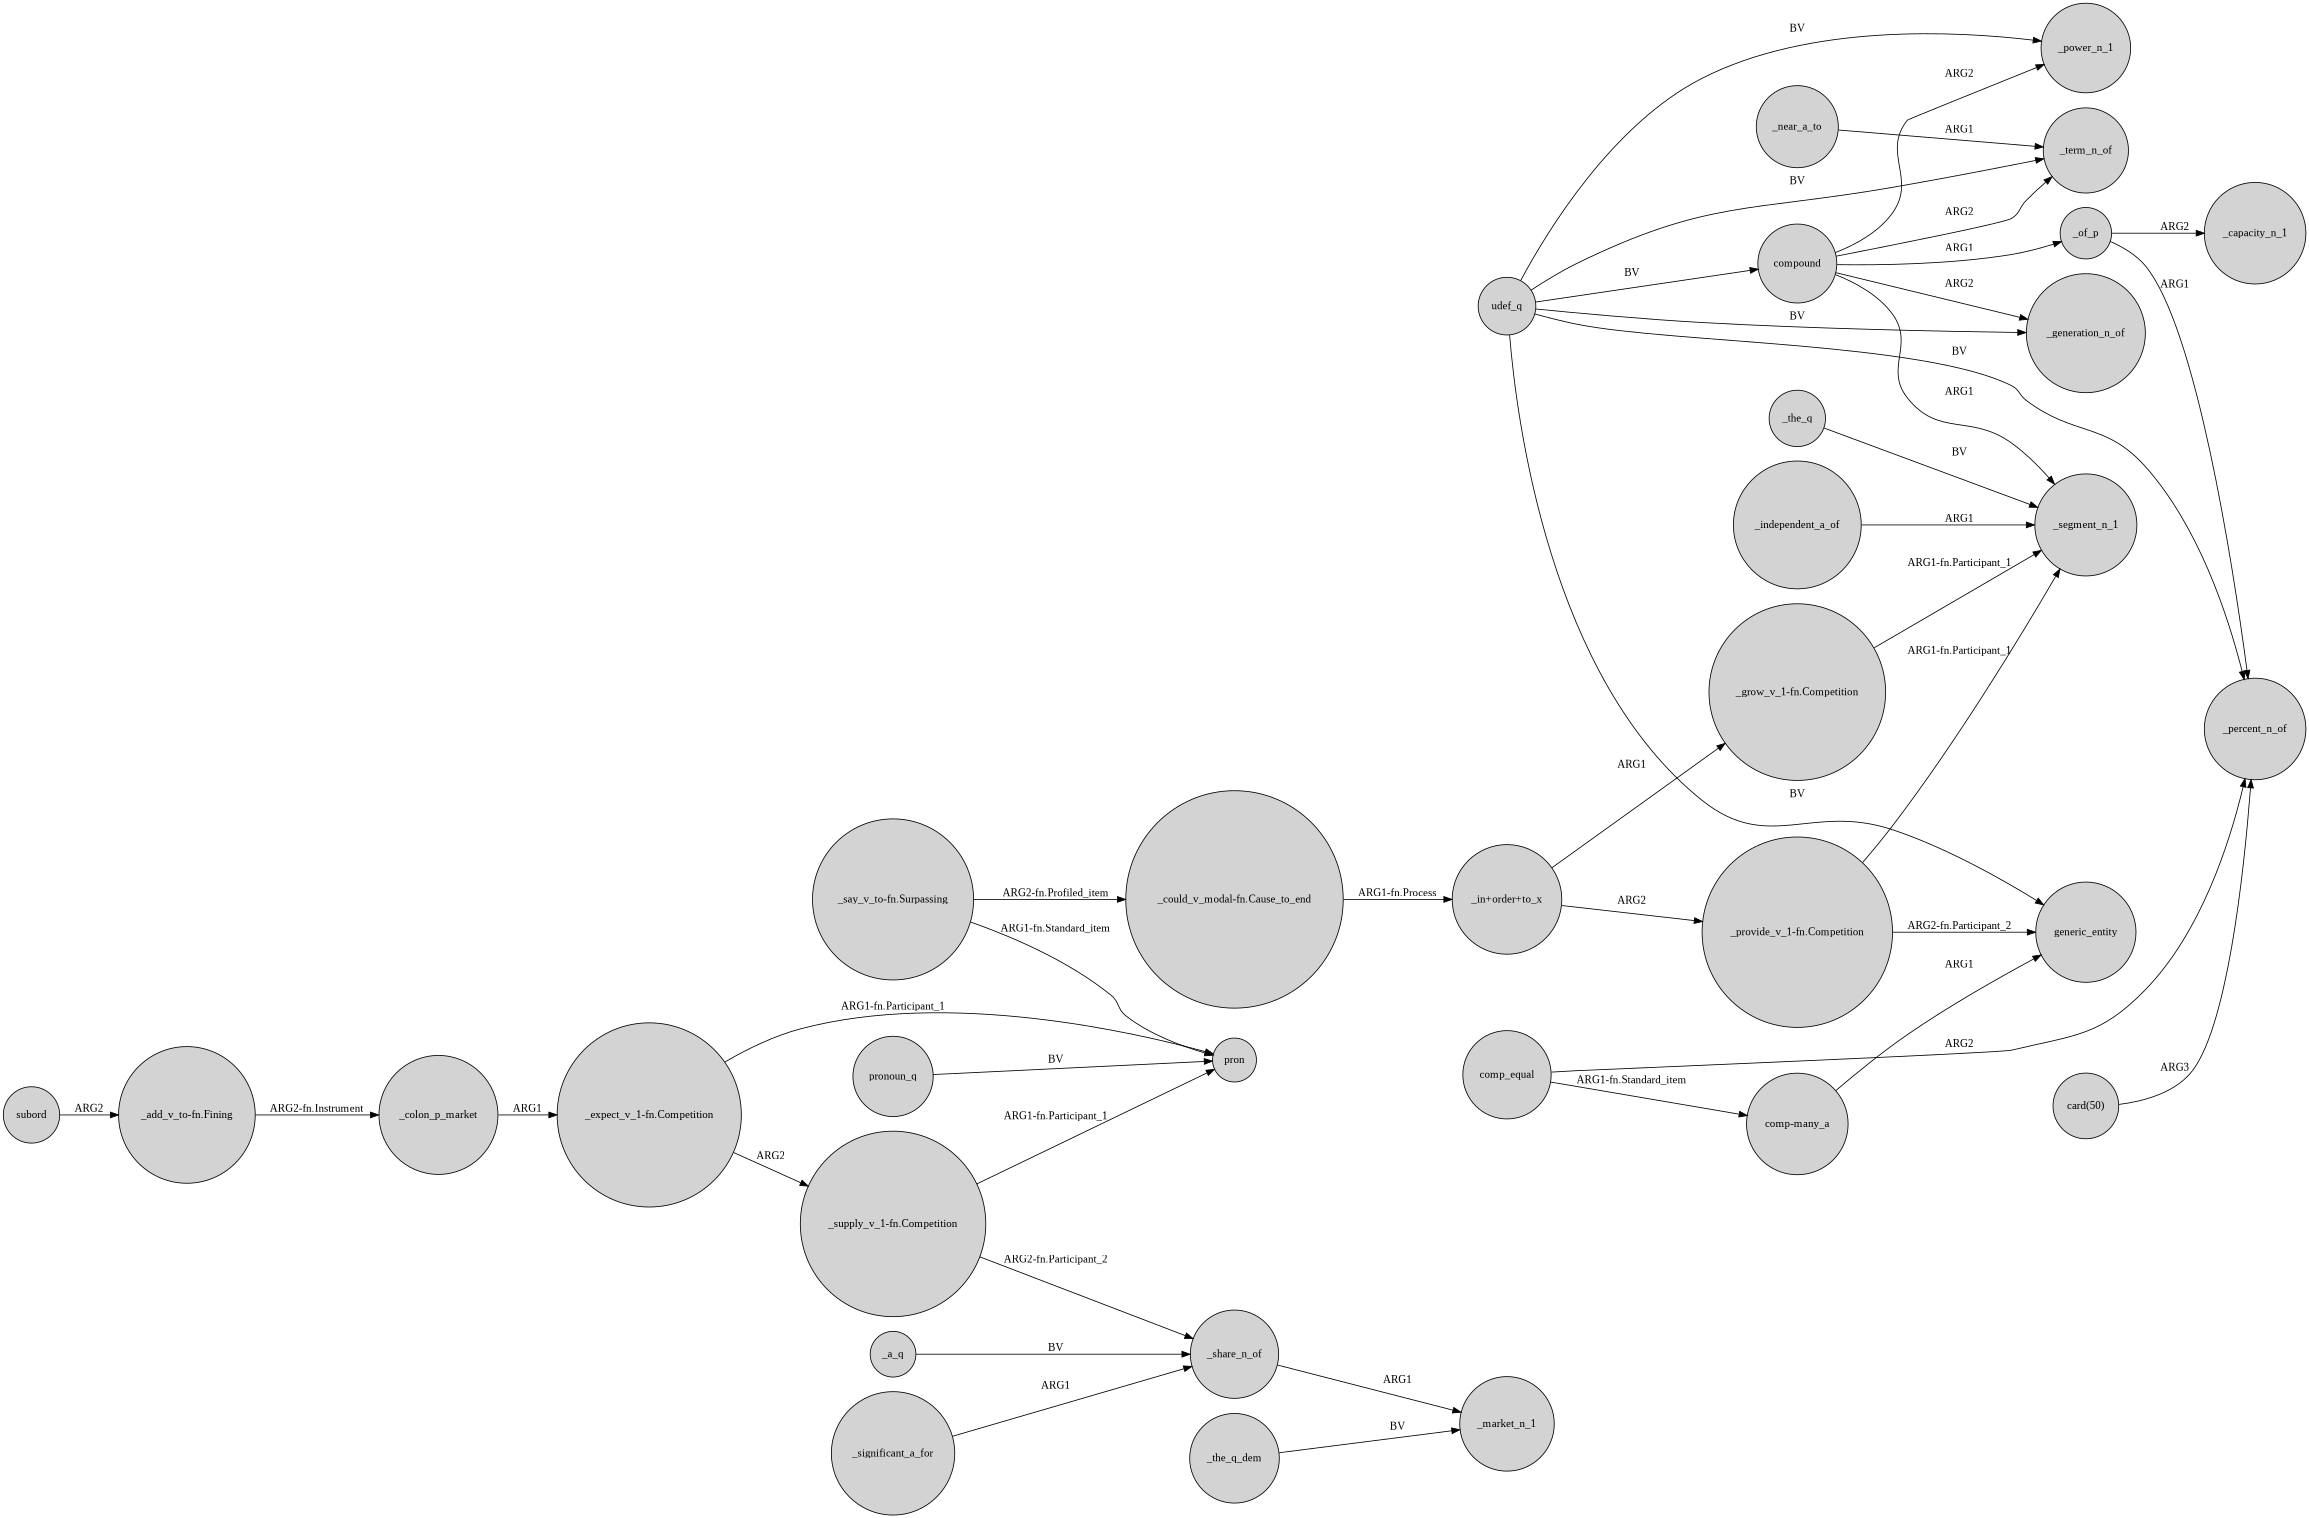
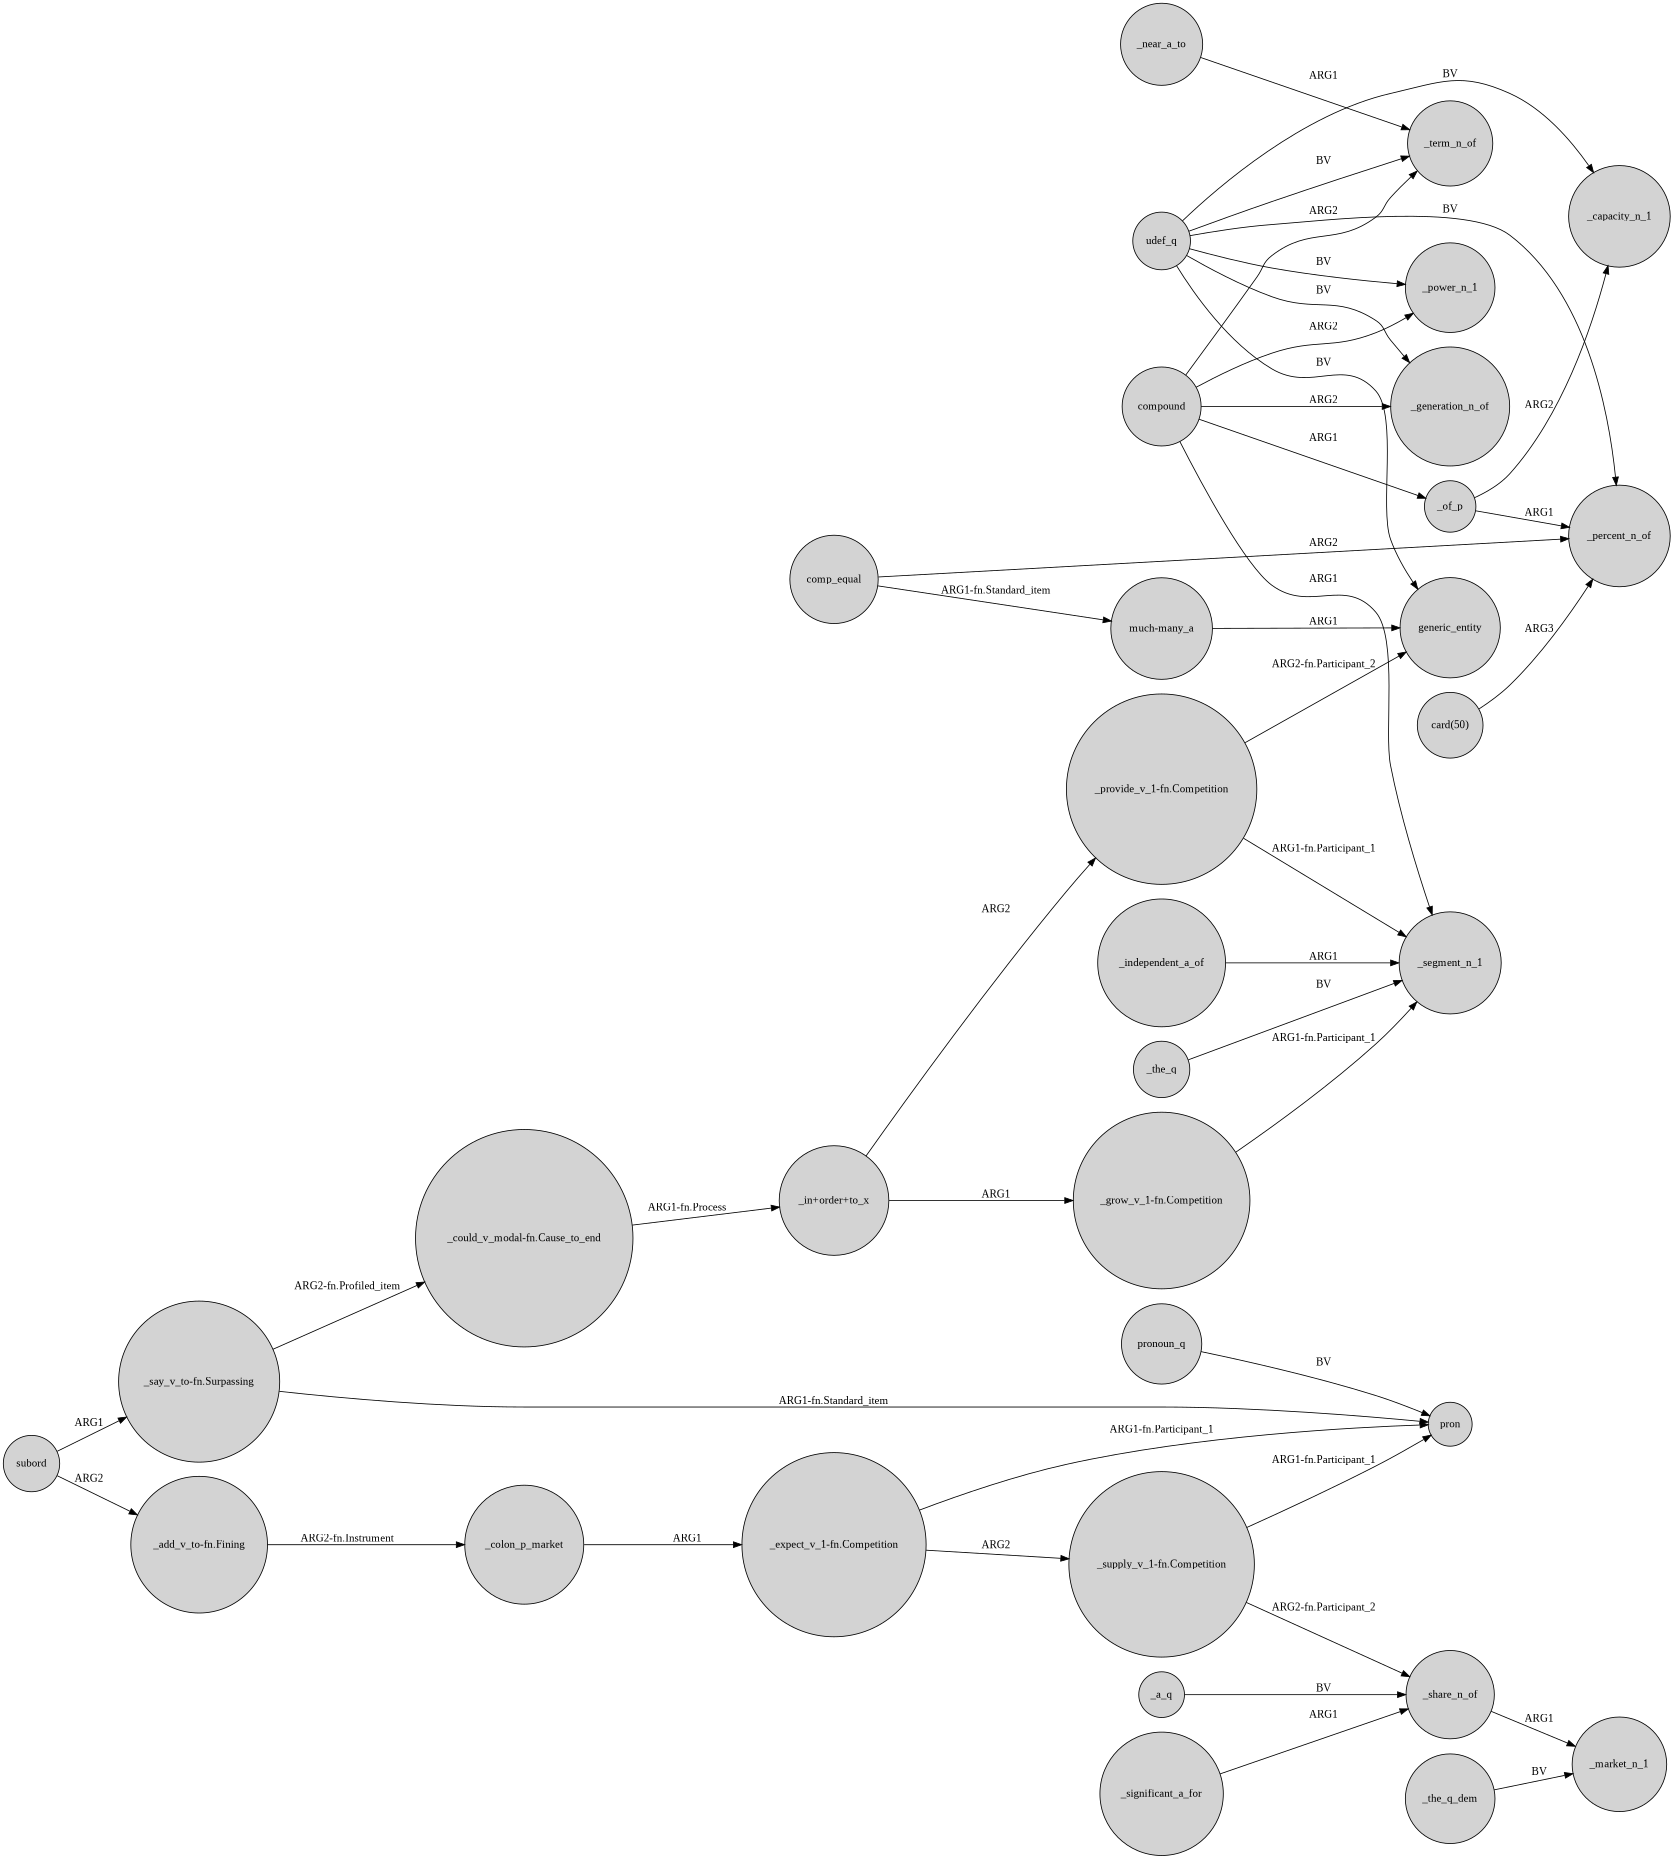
edge "udef_q" -> "compound": now "udef_q" -> "_capacity_n_1"
node "comp-many_a": label "comp-many_a" -> "much-many_a"
edge "subord" -> "_say_v_to-fn.Surpassing": added, label "ARG1"
